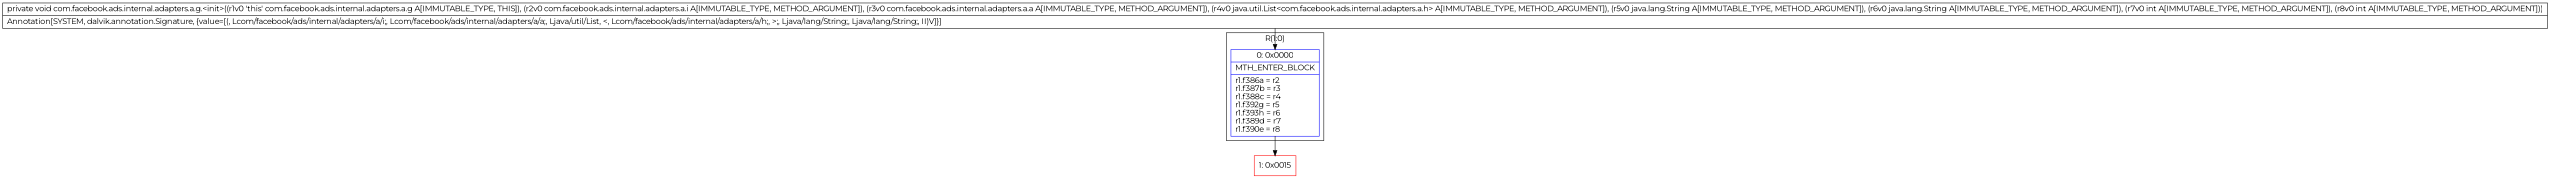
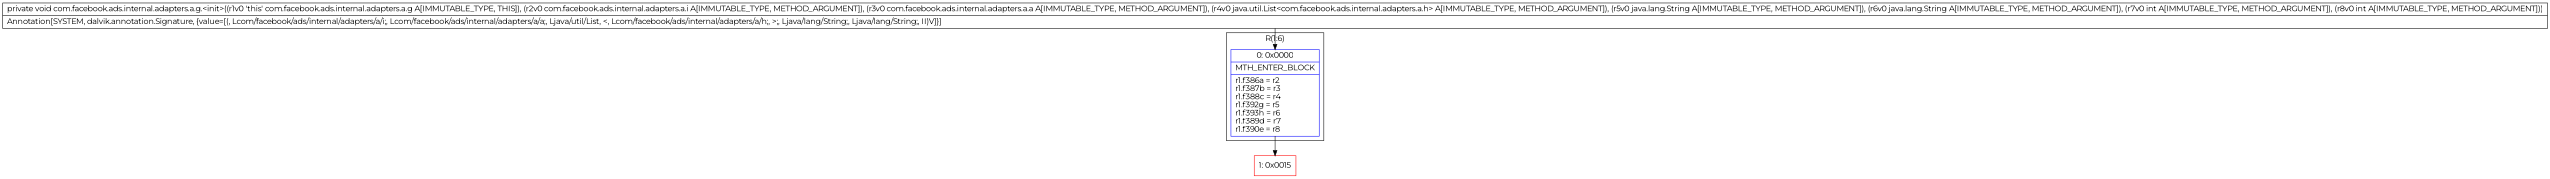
cluster "R(1:0)": label "R(1:0)" -> "R(1:6)"
